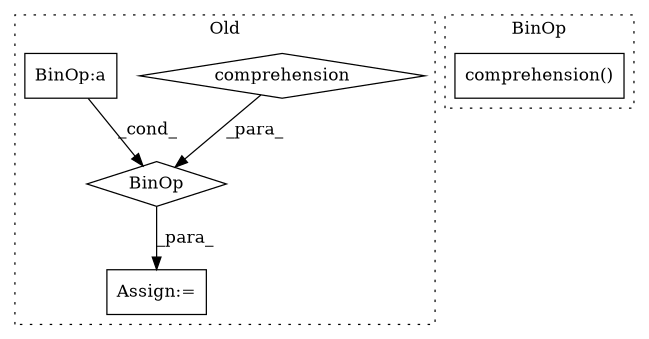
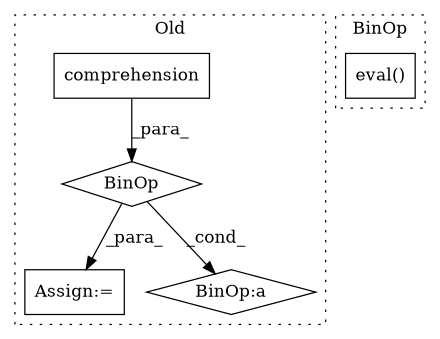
node "BinOp:a": shape box -> diamond
node "comprehension": shape diamond -> box
node "comprehension()": label "comprehension()" -> "eval()"
edge "BinOp:a" -> "BinOp": reversed
